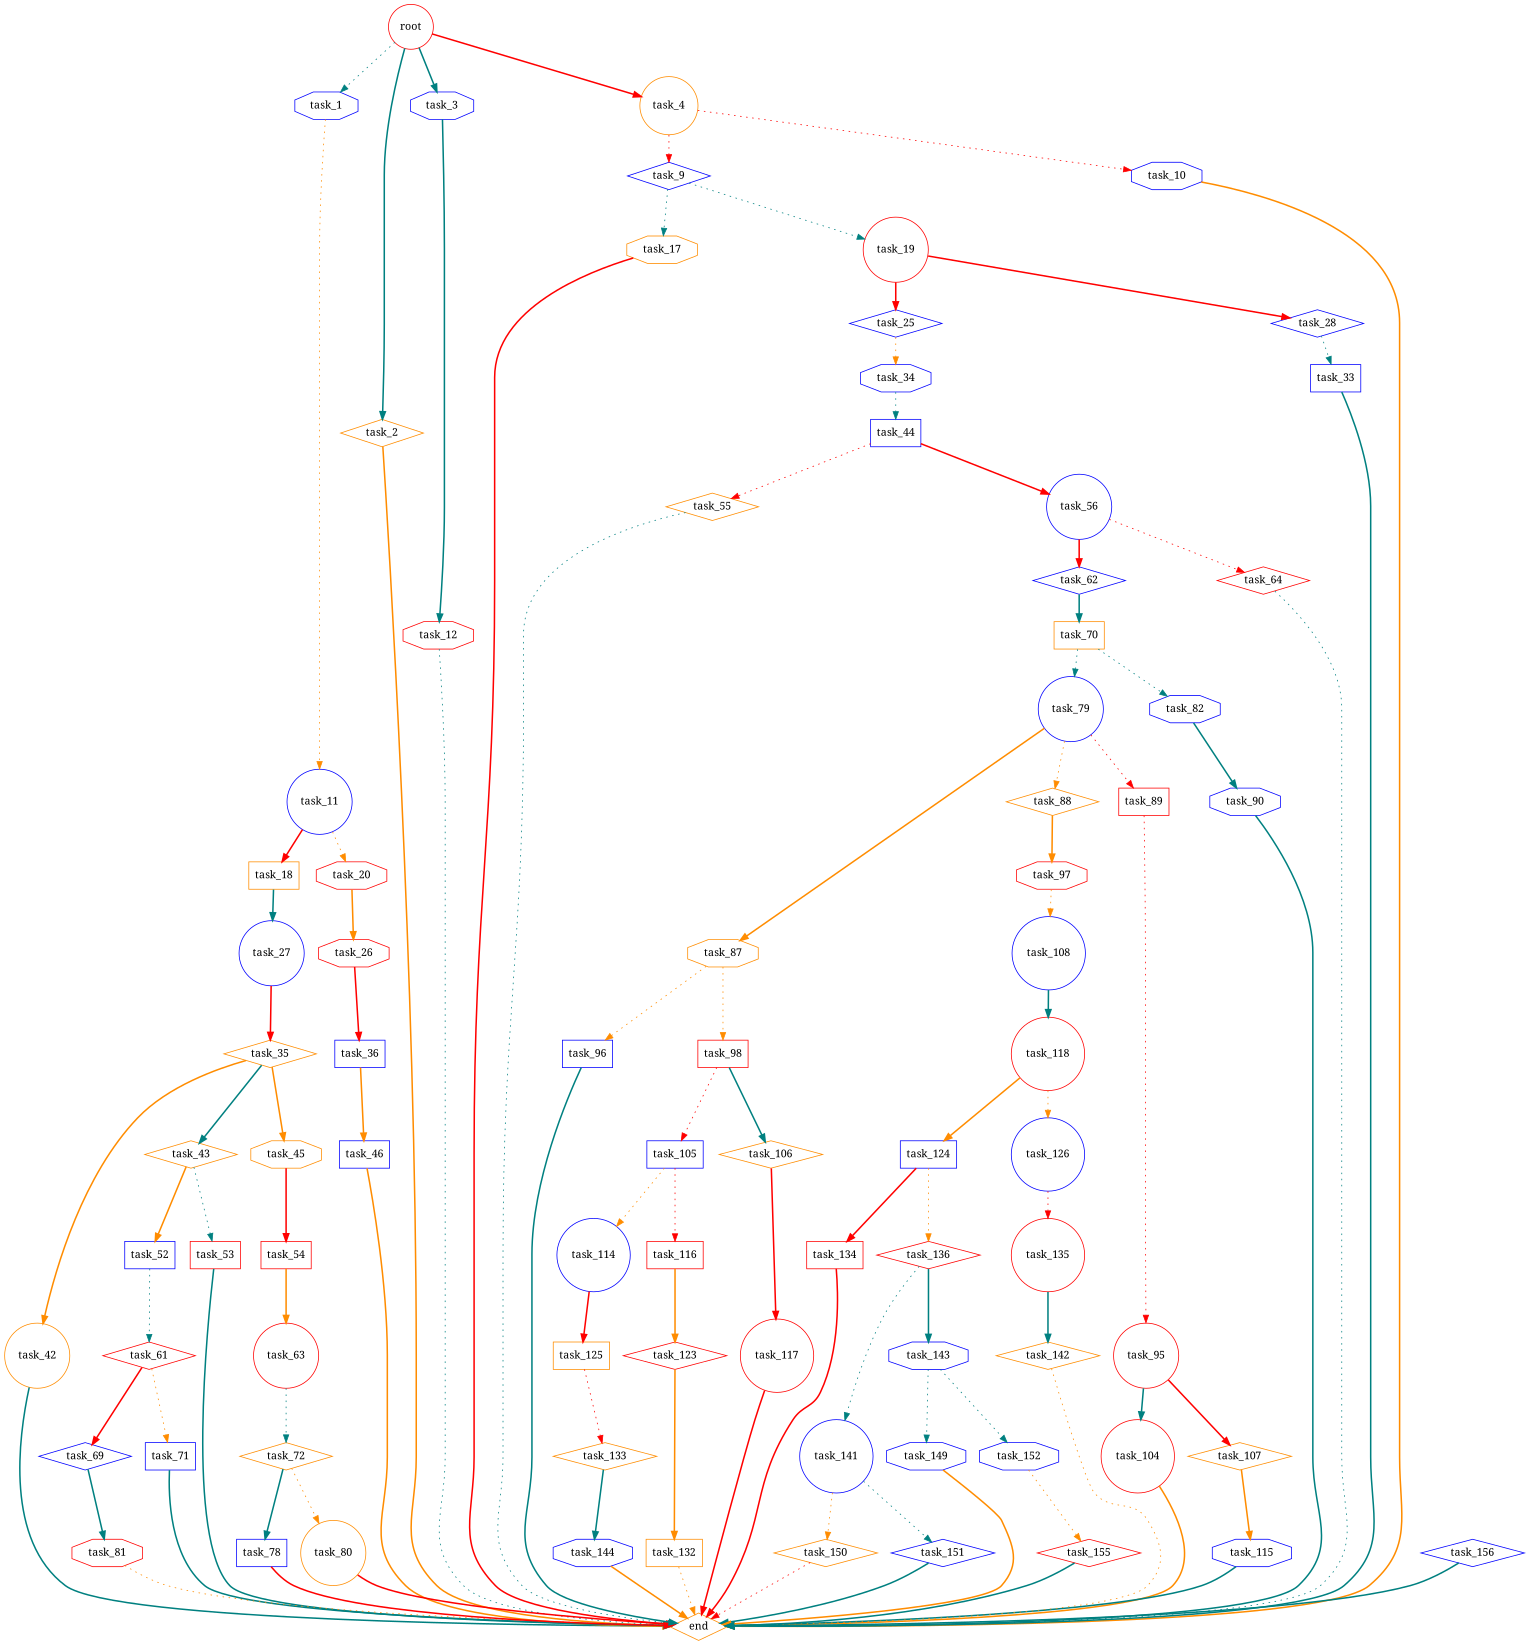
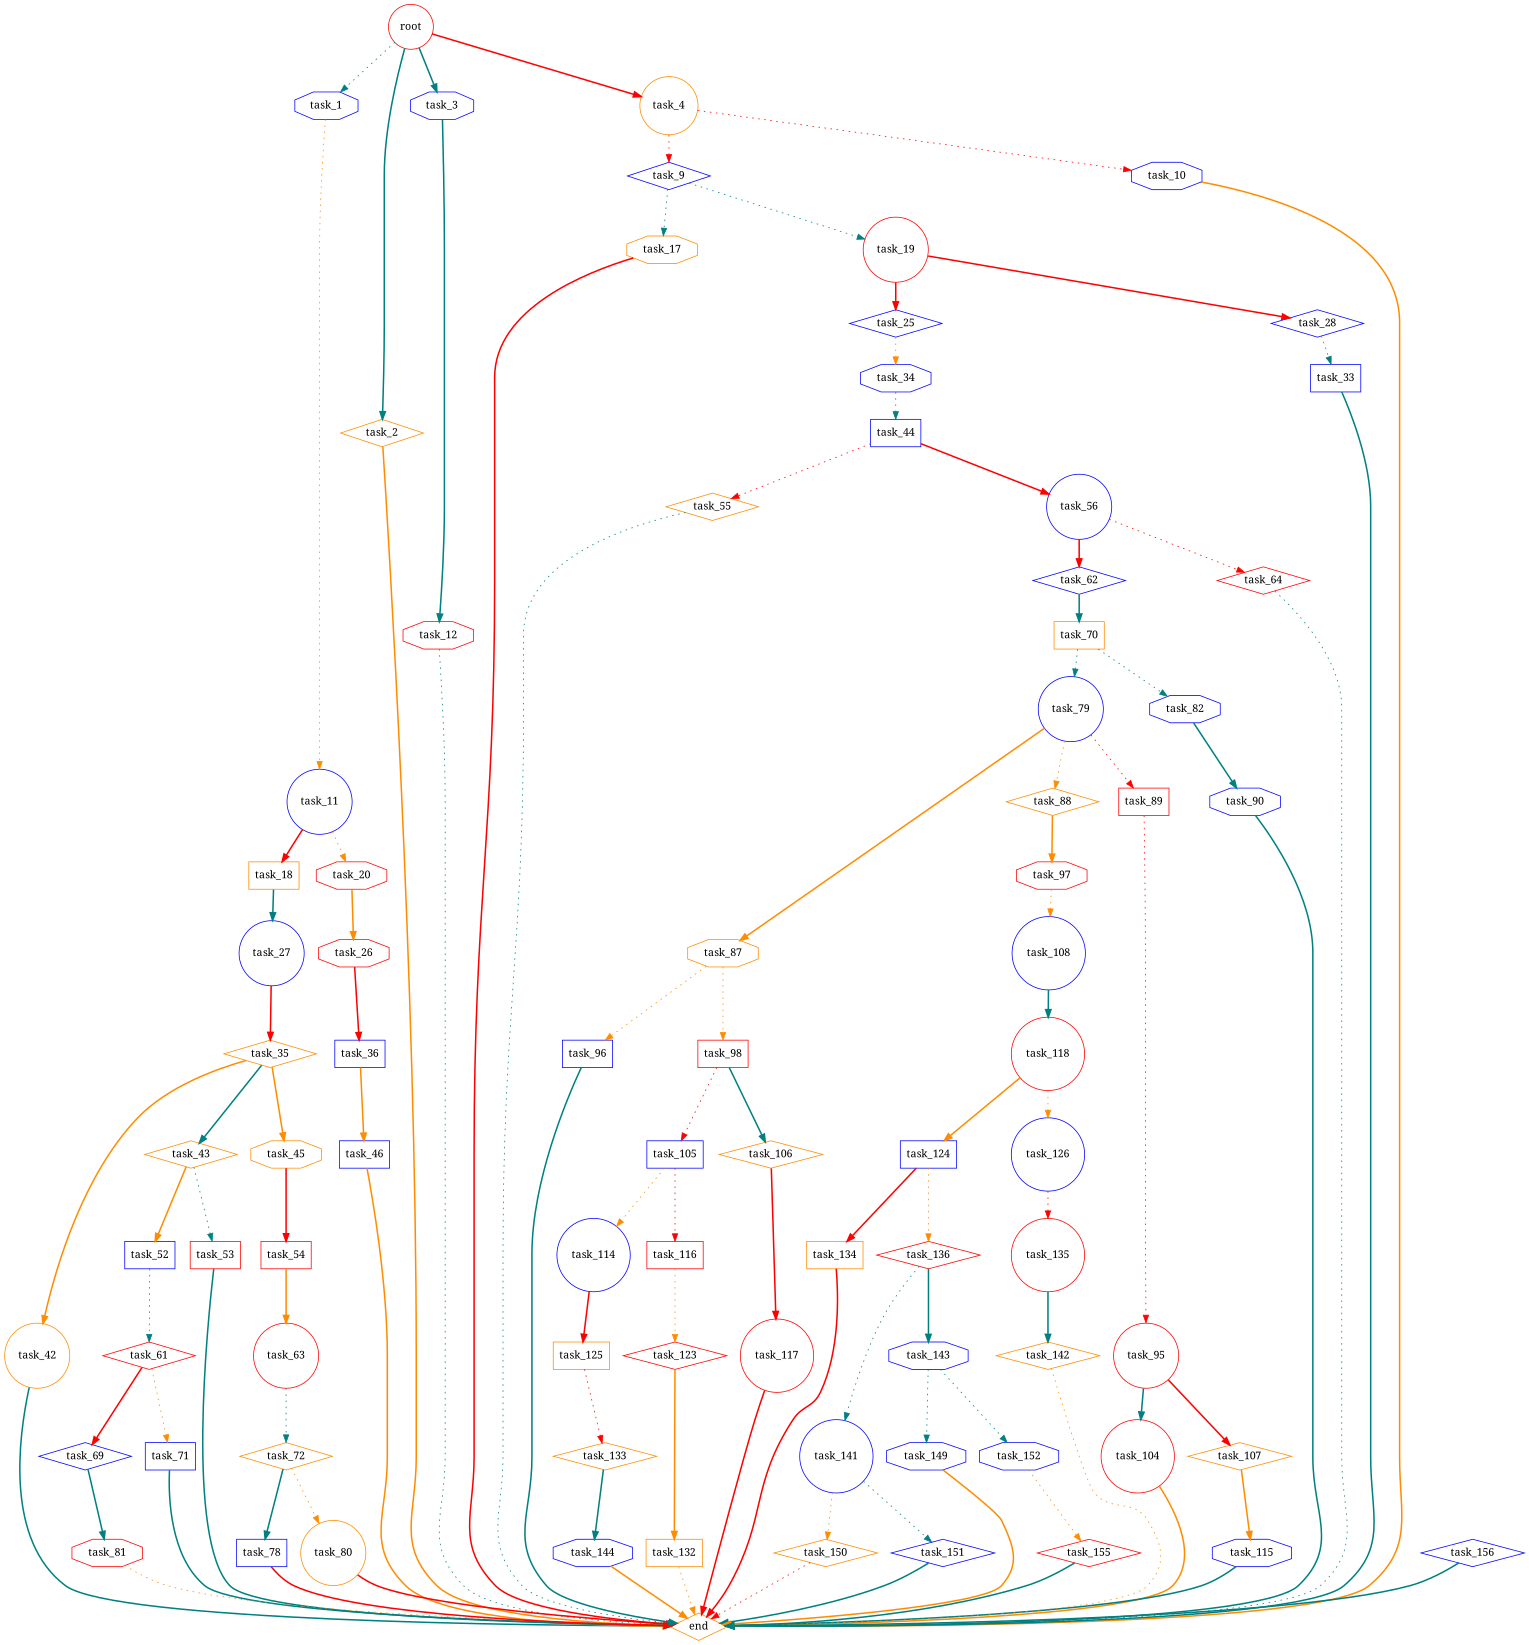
node "task_134": color red -> darkorange
edge "task_116" -> "task_123": style bold -> dotted
